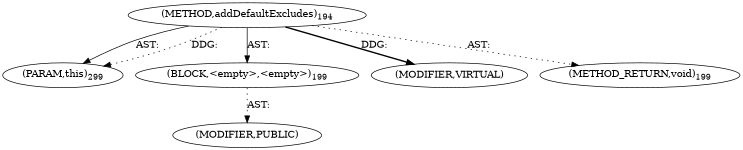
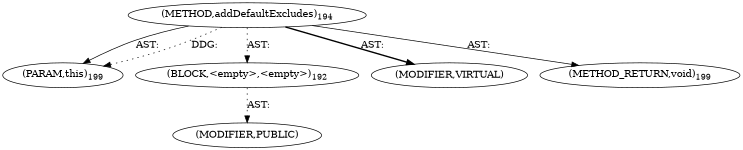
edge "(METHOD,addDefaultExcludes)" -> "(BLOCK,<empty>,<empty>)": style solid -> dotted
edge "(METHOD,addDefaultExcludes)" -> "(MODIFIER,VIRTUAL)": label "DDG: " -> "AST: "
edge "(METHOD,addDefaultExcludes)" -> "(METHOD_RETURN,void)": style dotted -> solid
node "(PARAM,this)": text "299" -> "199"
node "(BLOCK,<empty>,<empty>)": text "199" -> "192"
